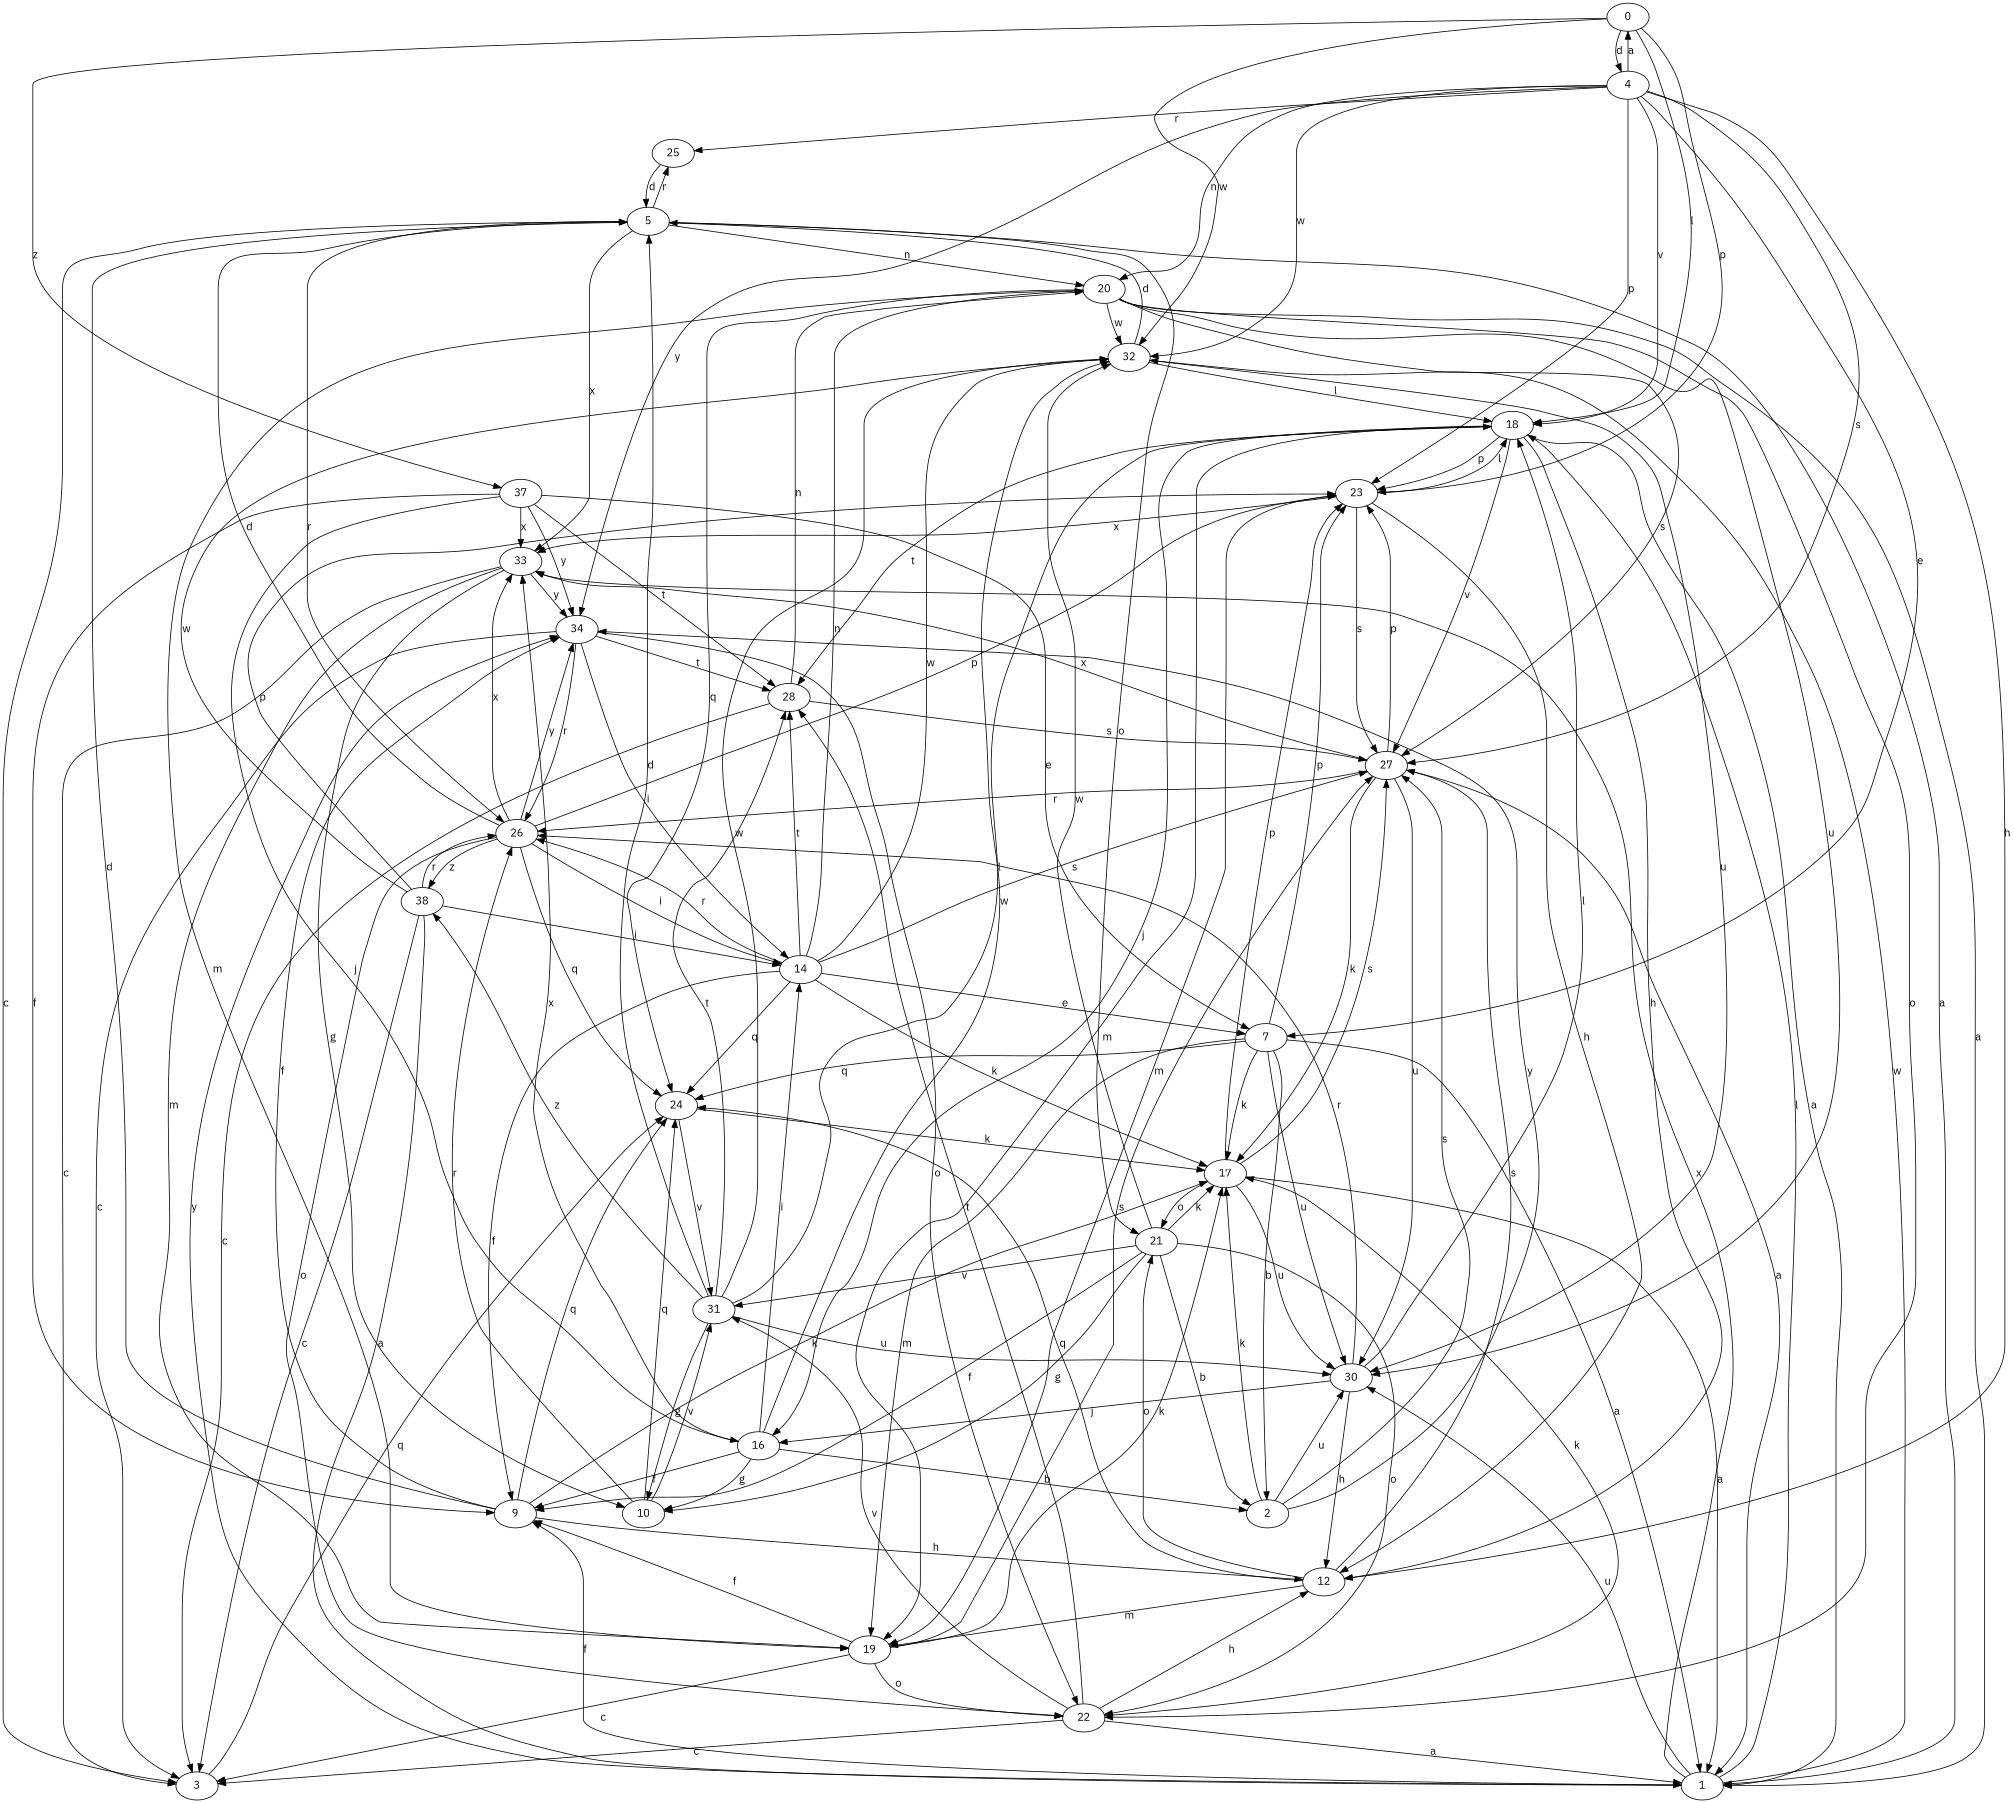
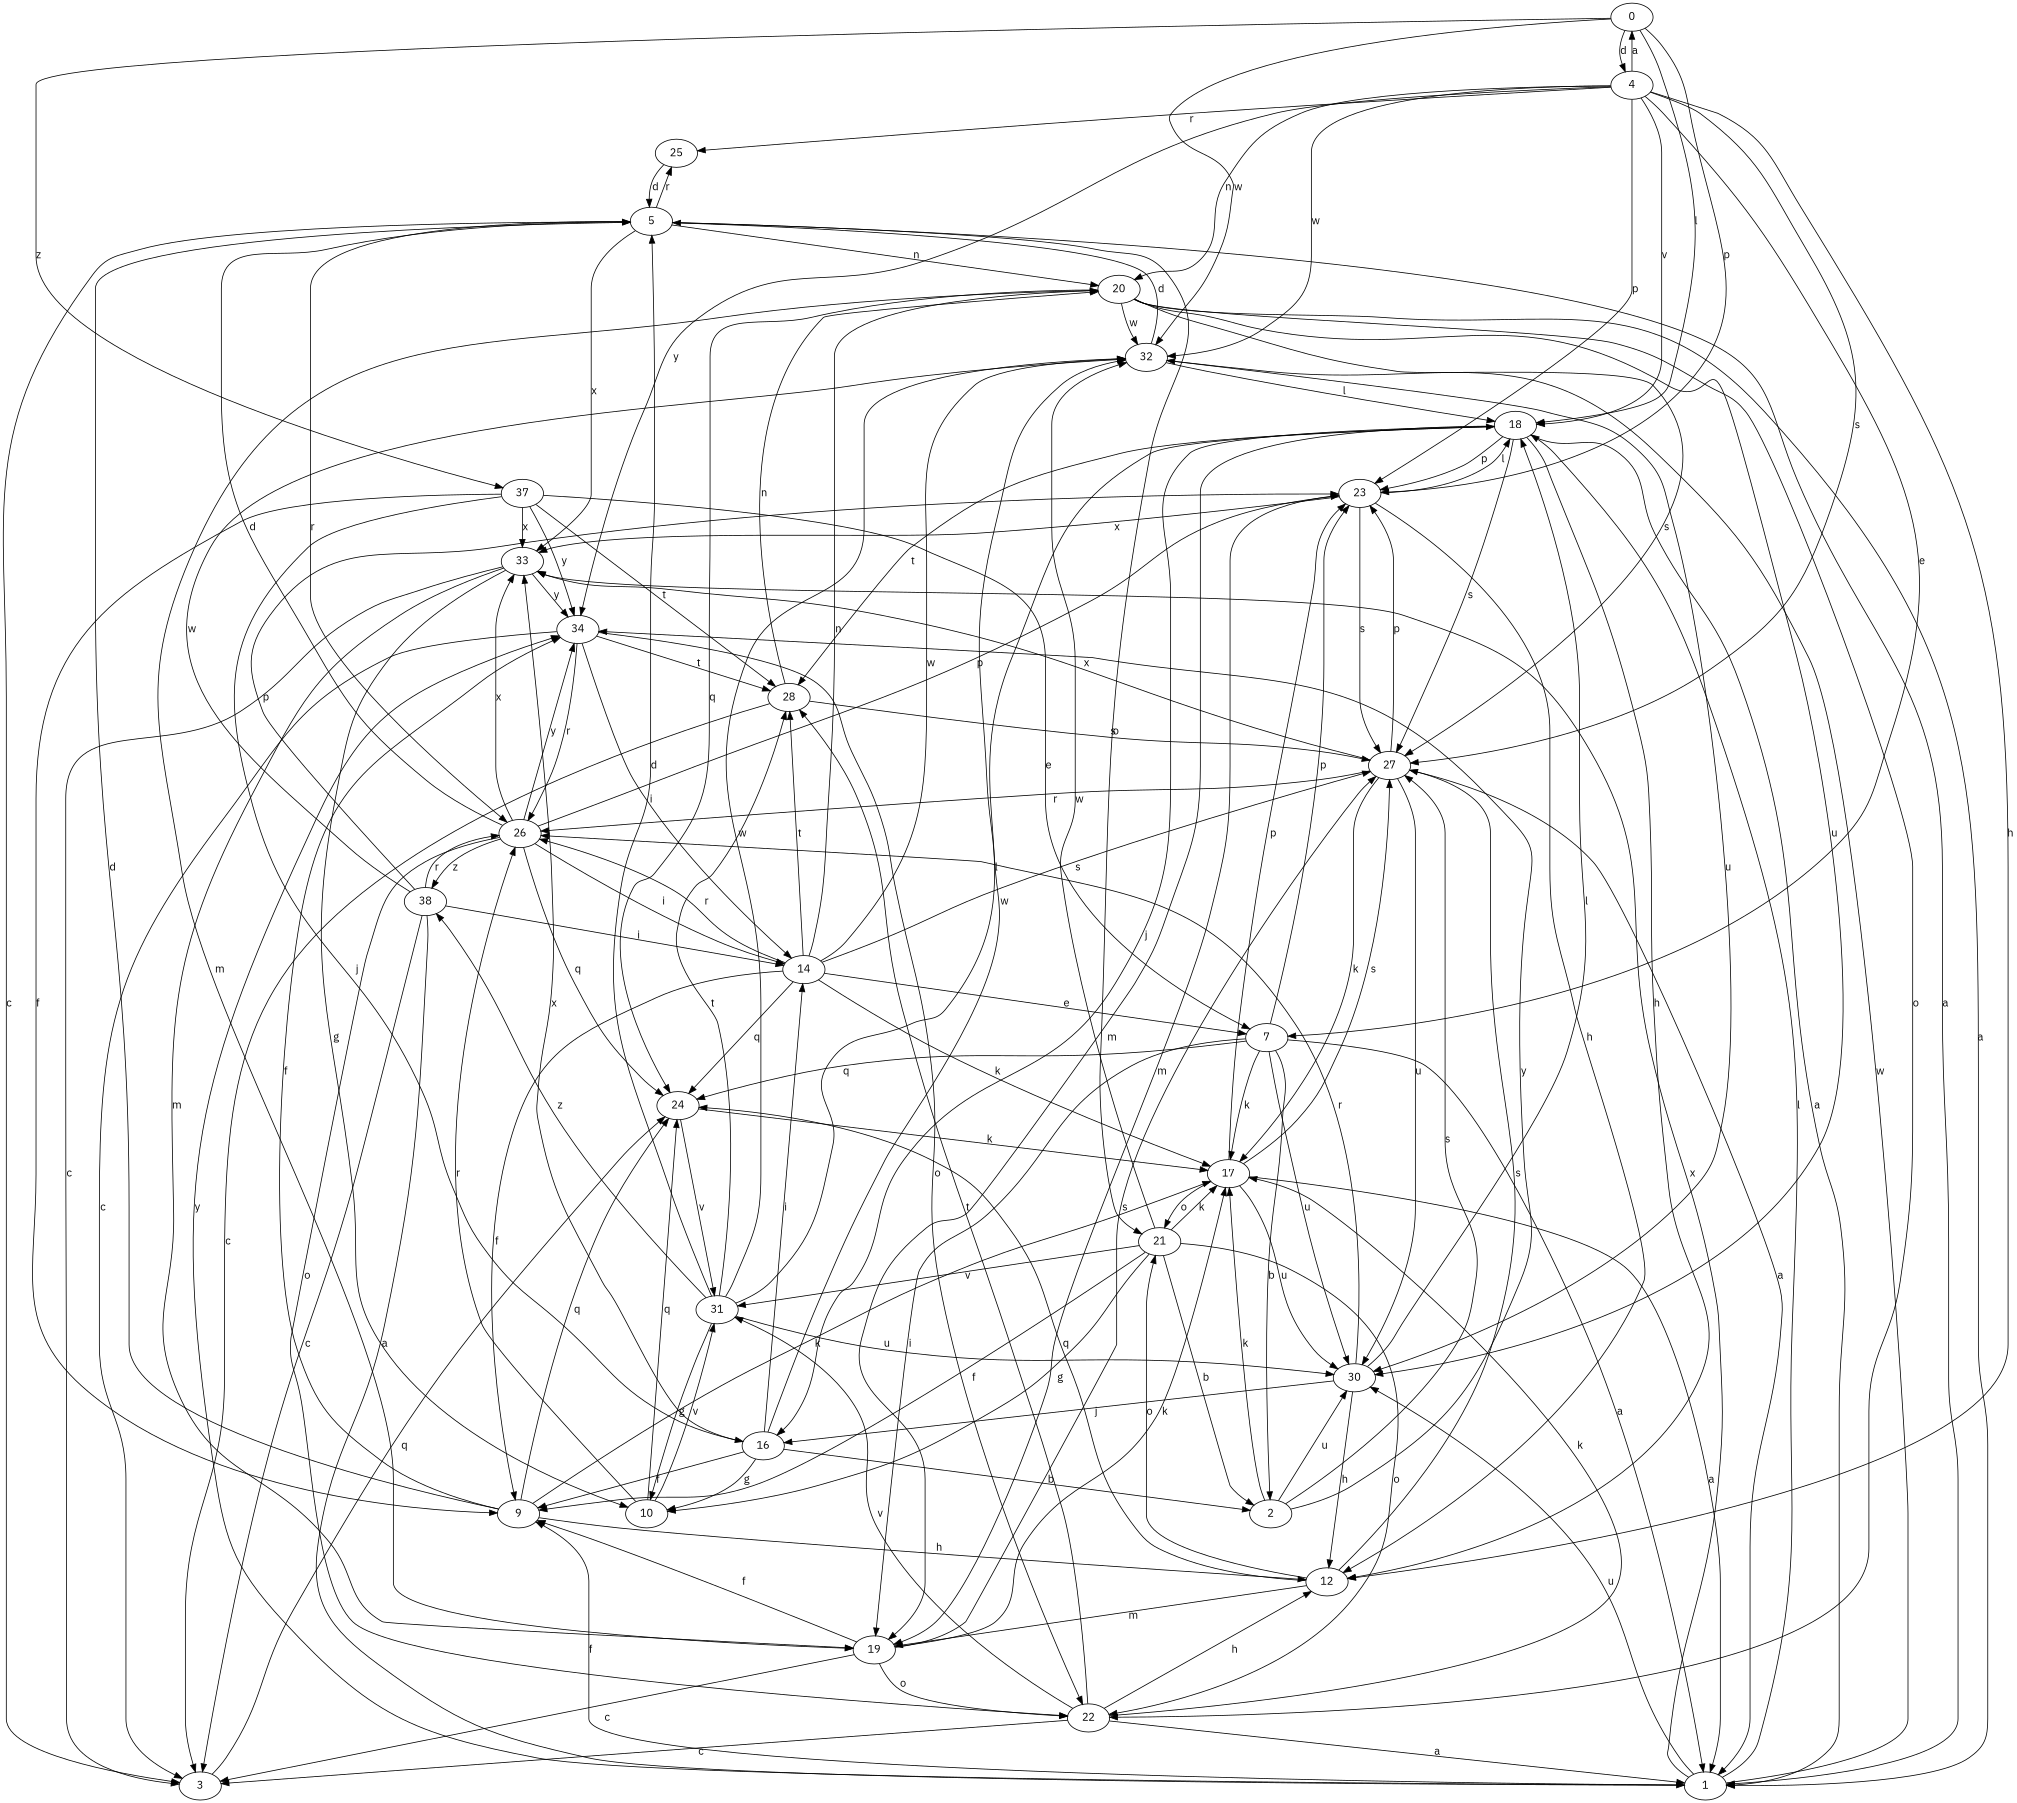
edge "18" -> "27": label "v" -> "s"
edge "7" -> "19": label "m" -> "i"
